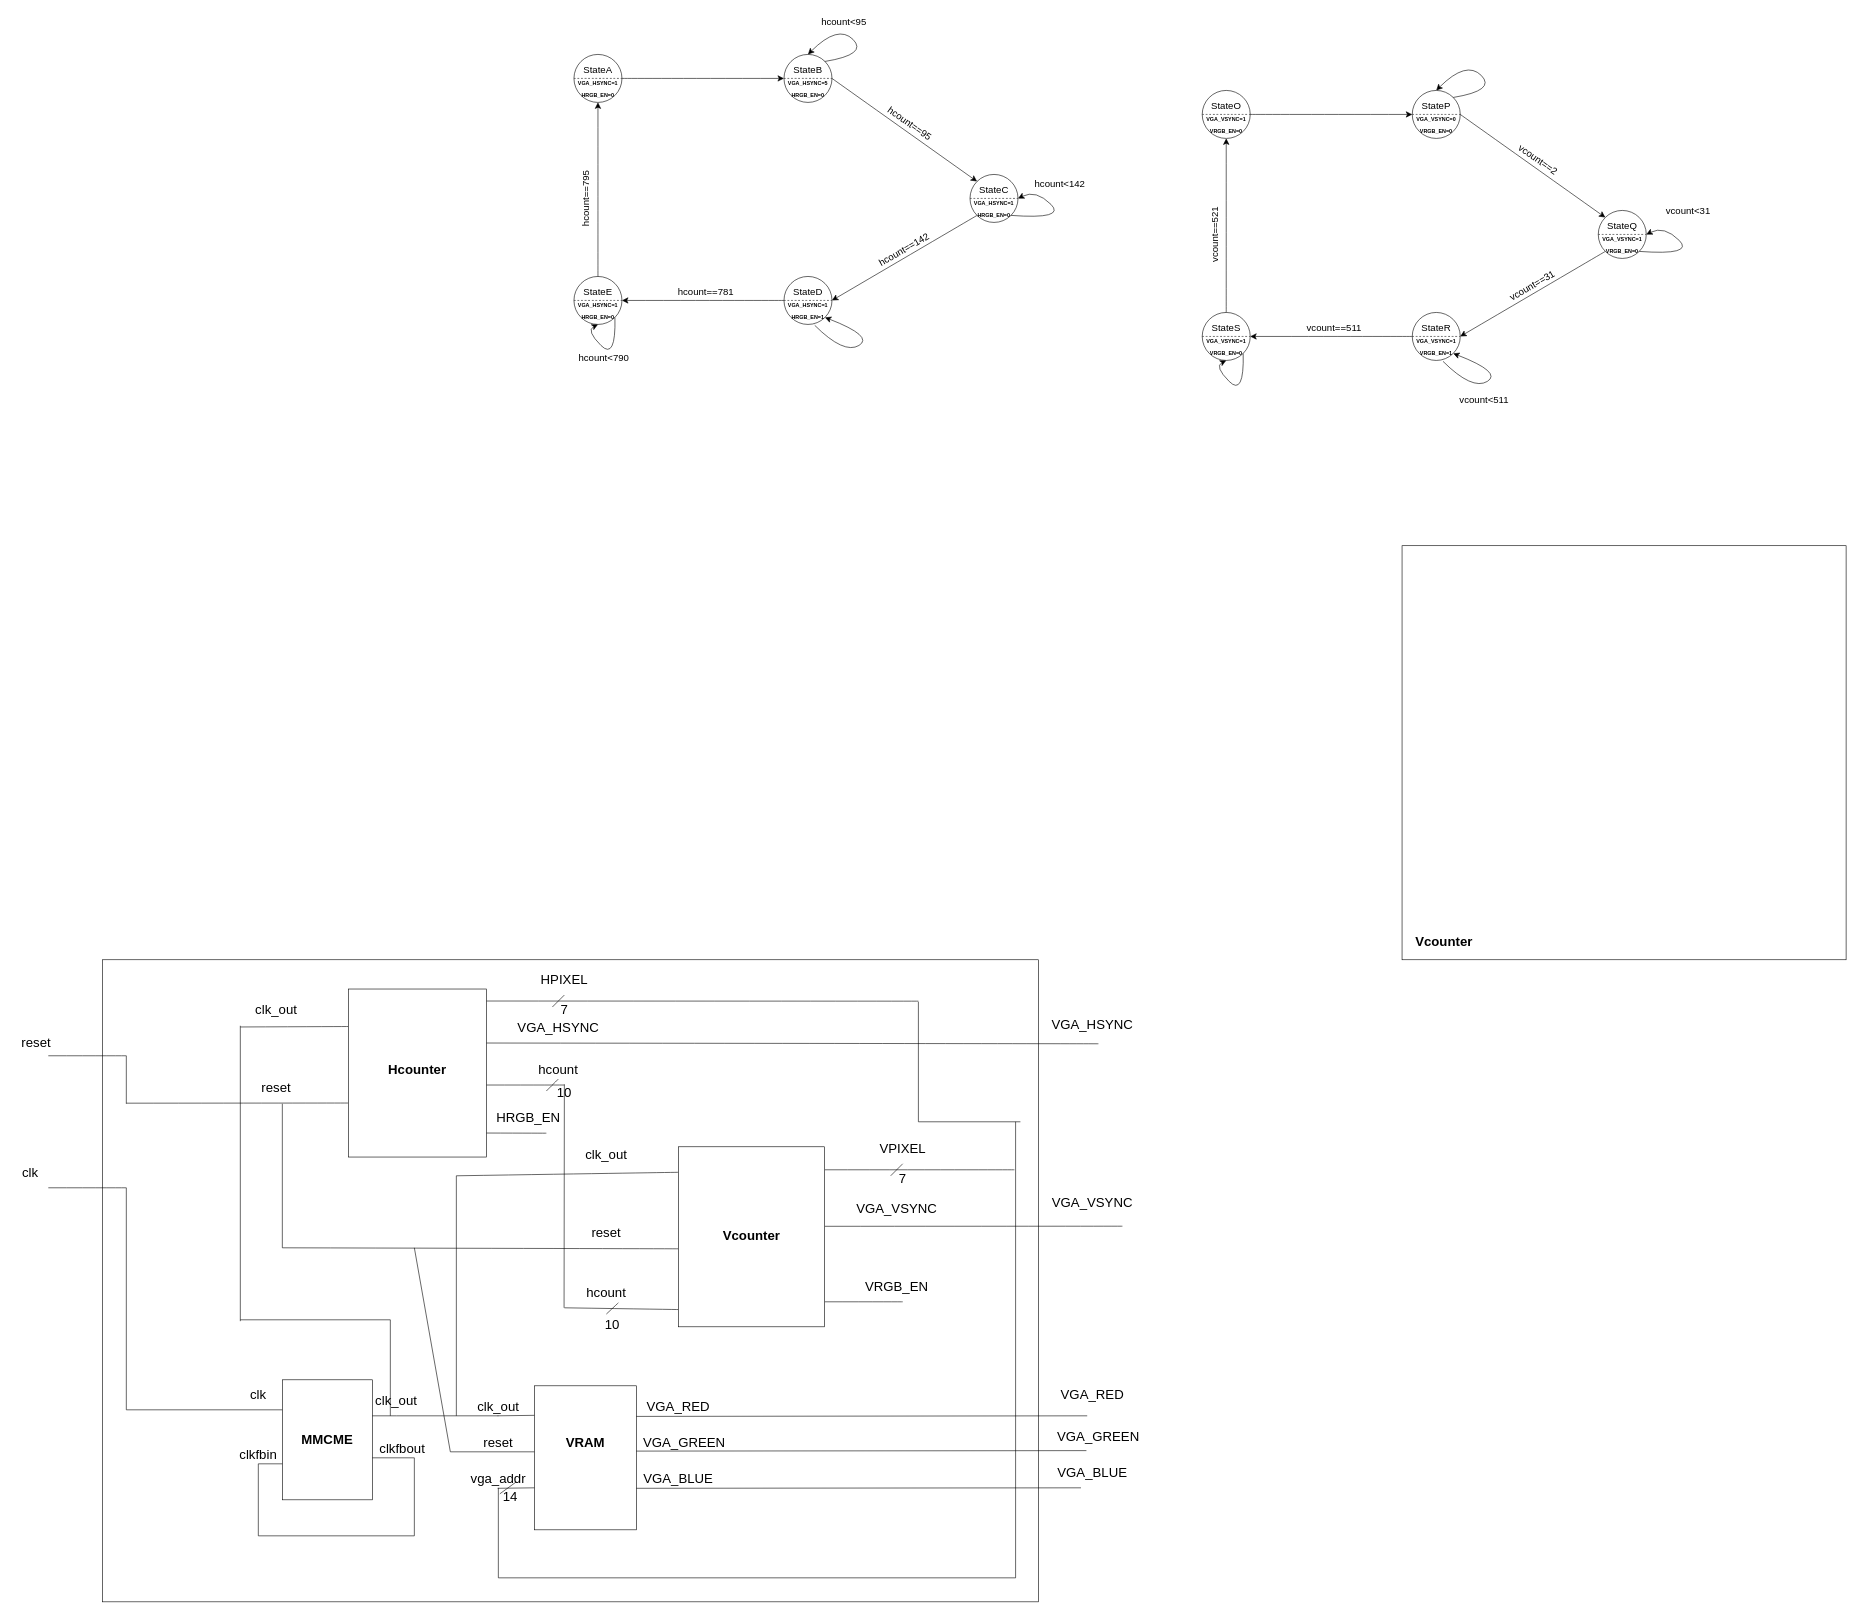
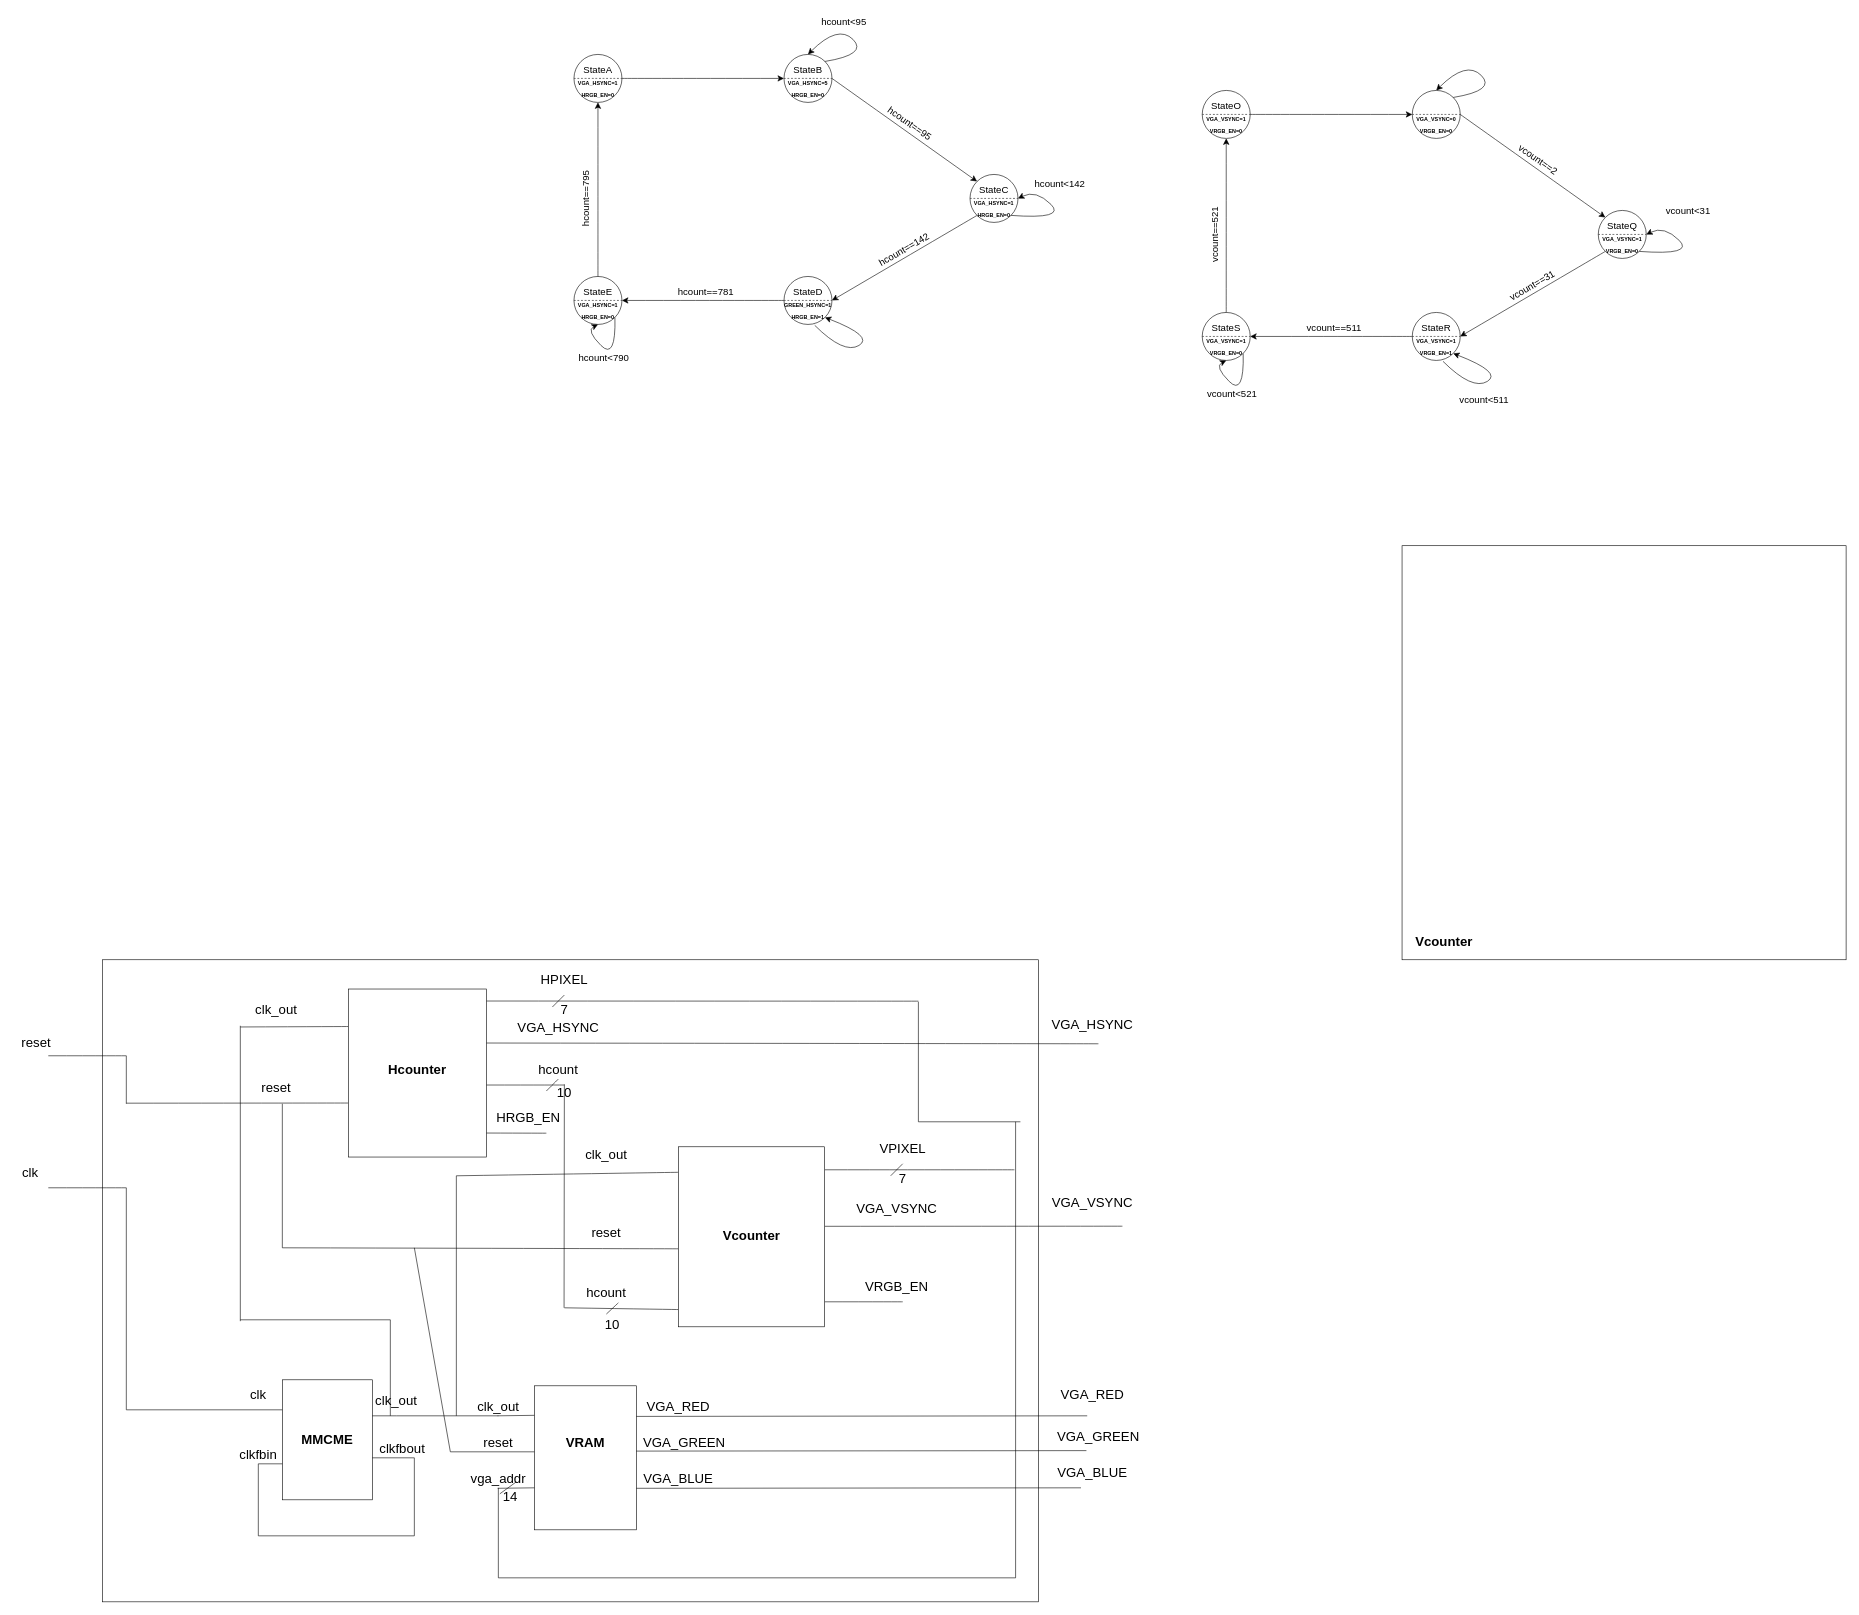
node "StateP": removed
node "VGA_HSYNC=1 HRGB_EN=1": label "VGA_HSYNC=1 HRGB_EN=1" -> "GREEN_HSYNC=1 HRGB_EN=1"
node "vcount<521": added
